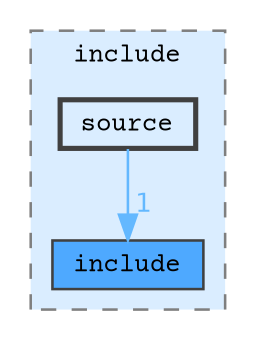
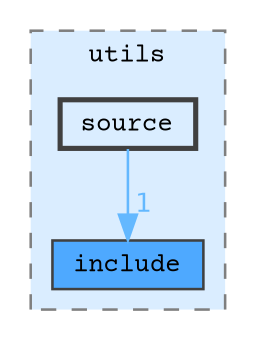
cluster "include": label "include" -> "utils"
